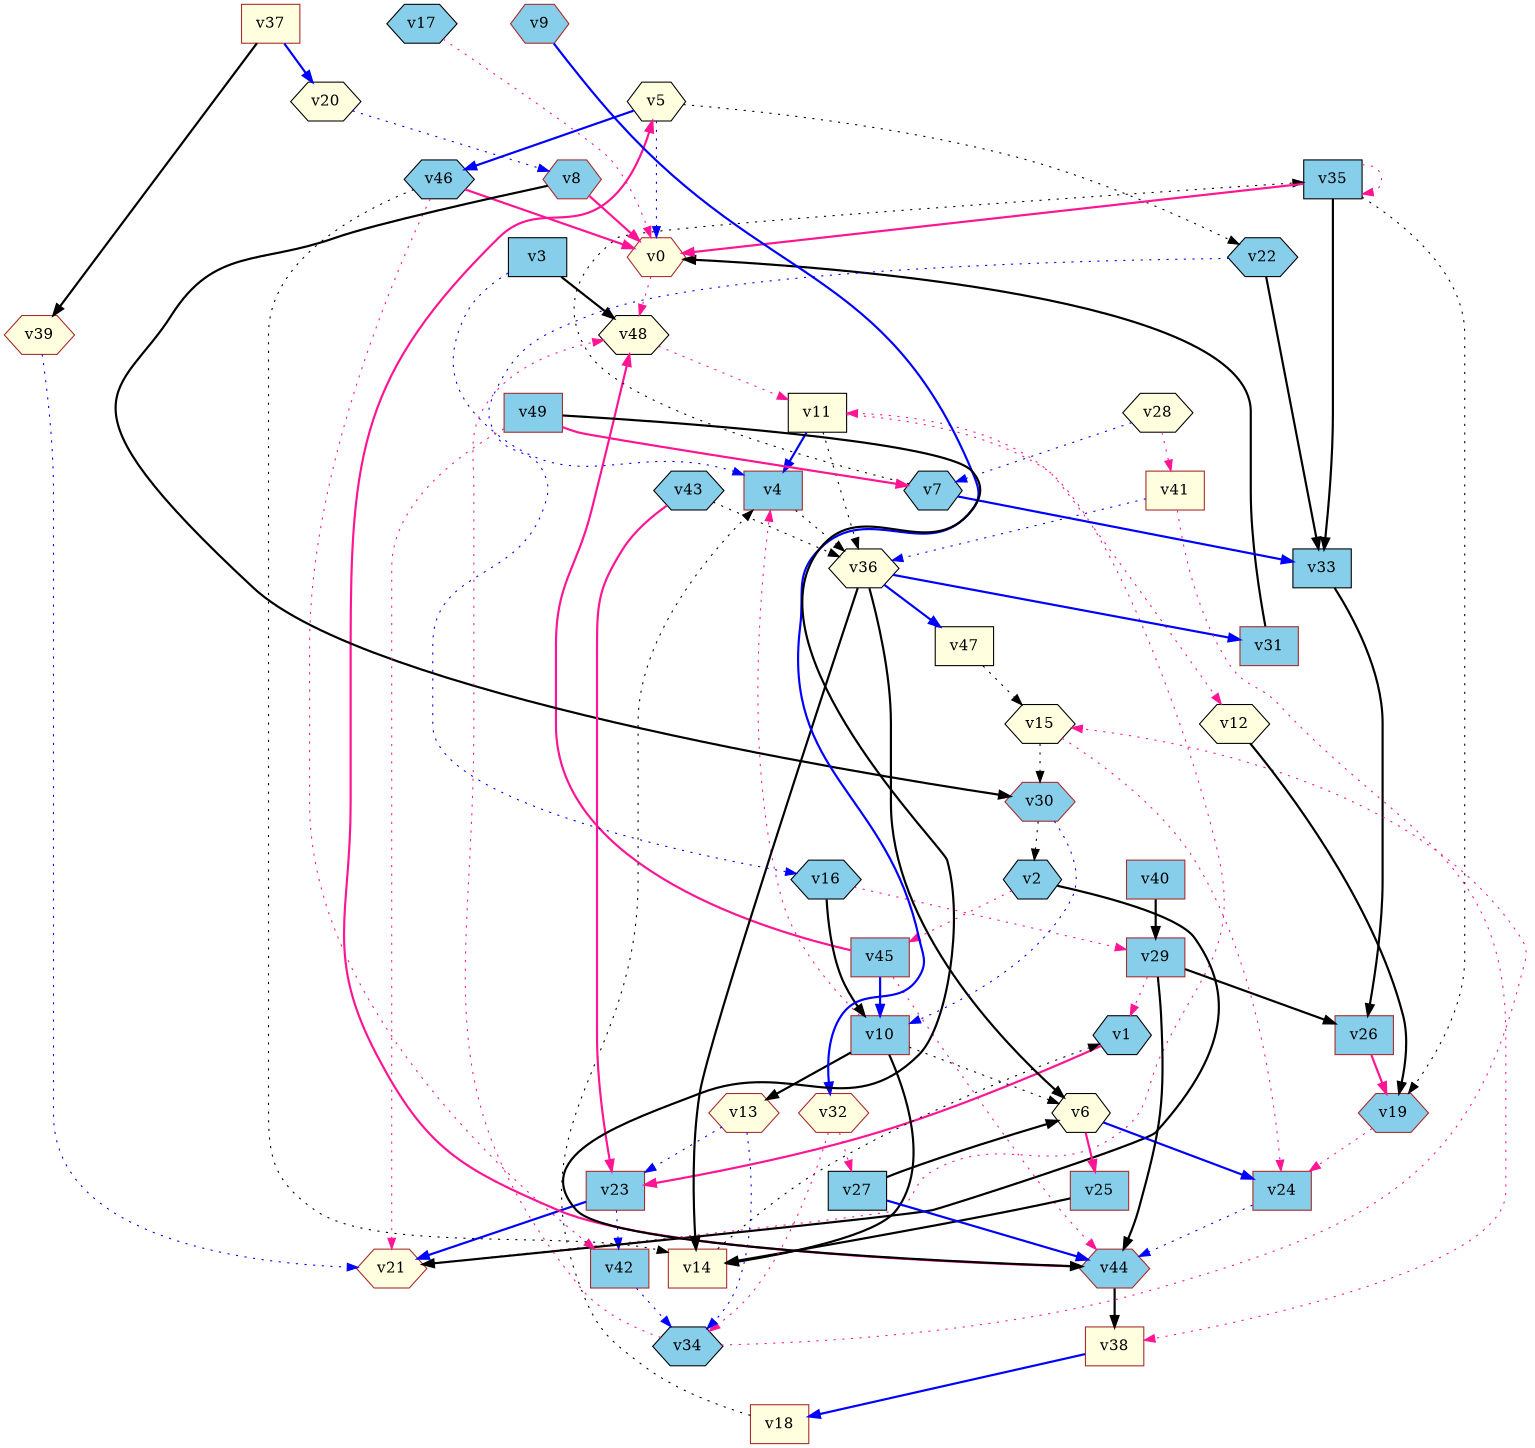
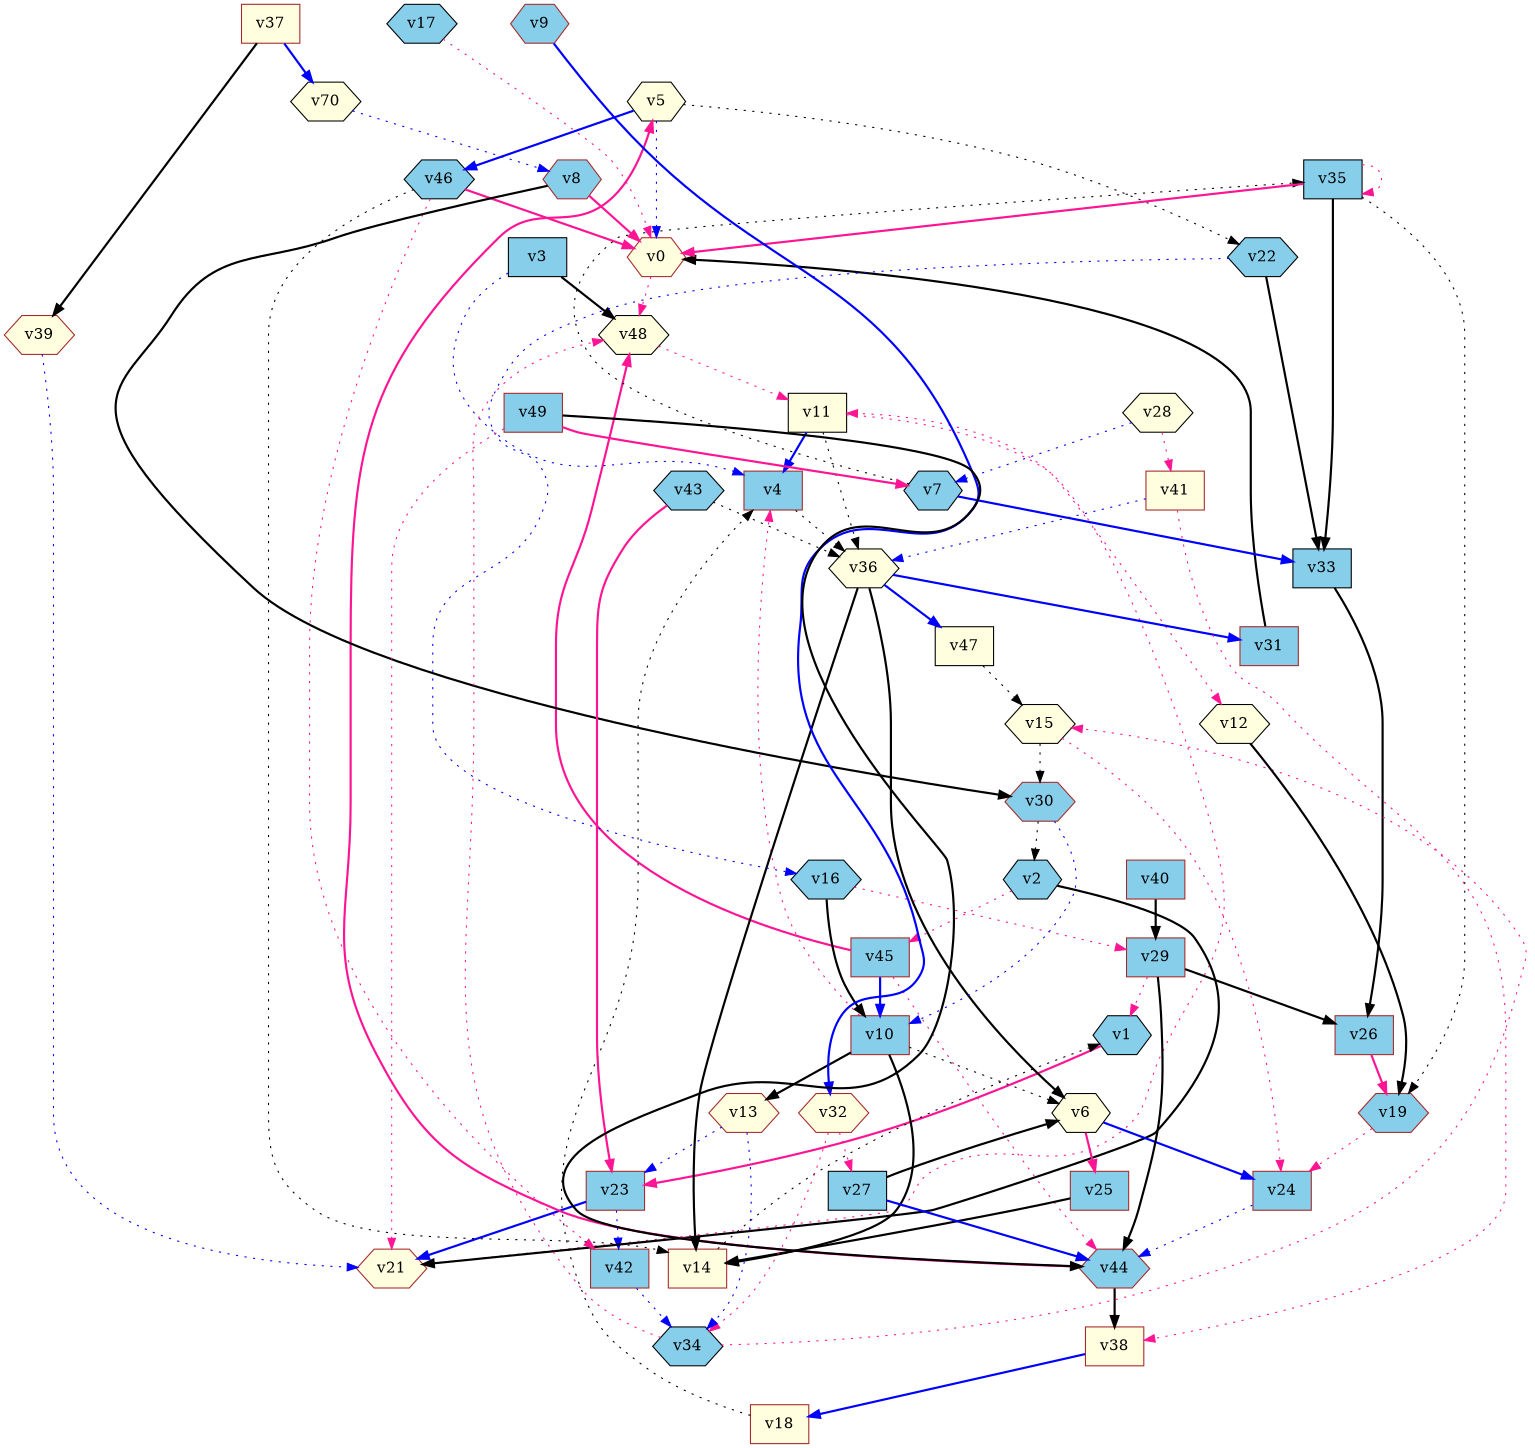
node "v20": label "v20" -> "v70"
